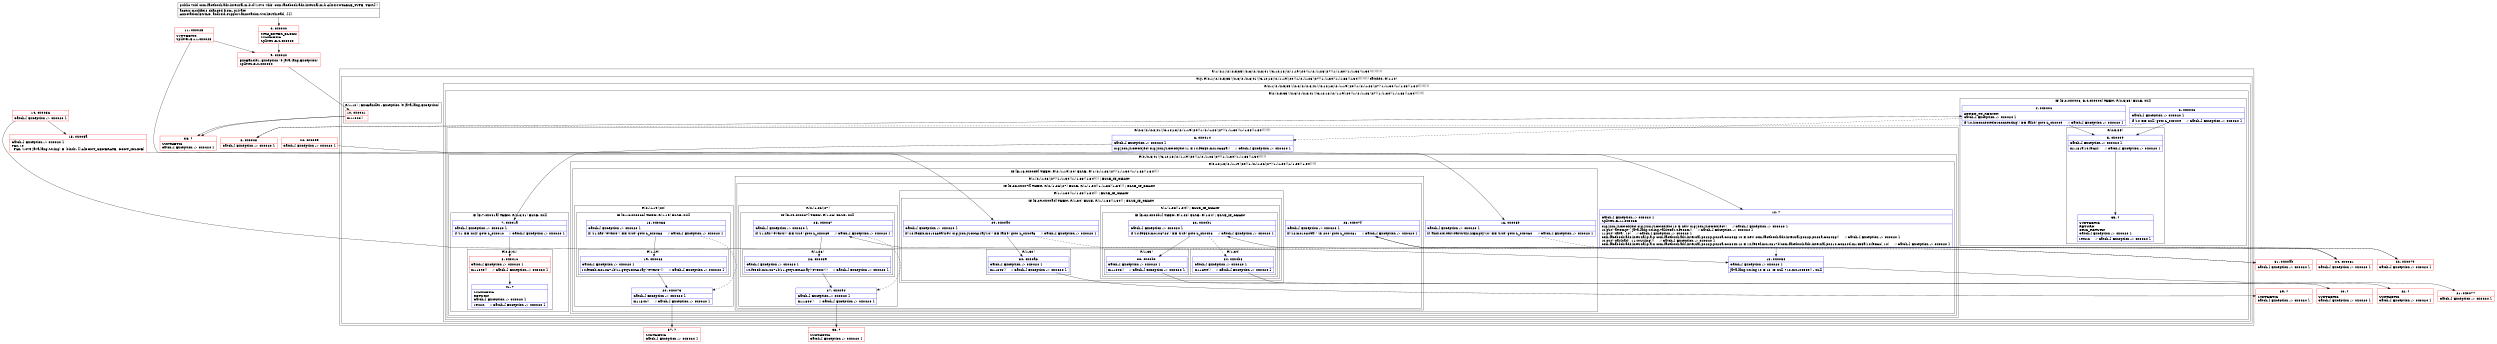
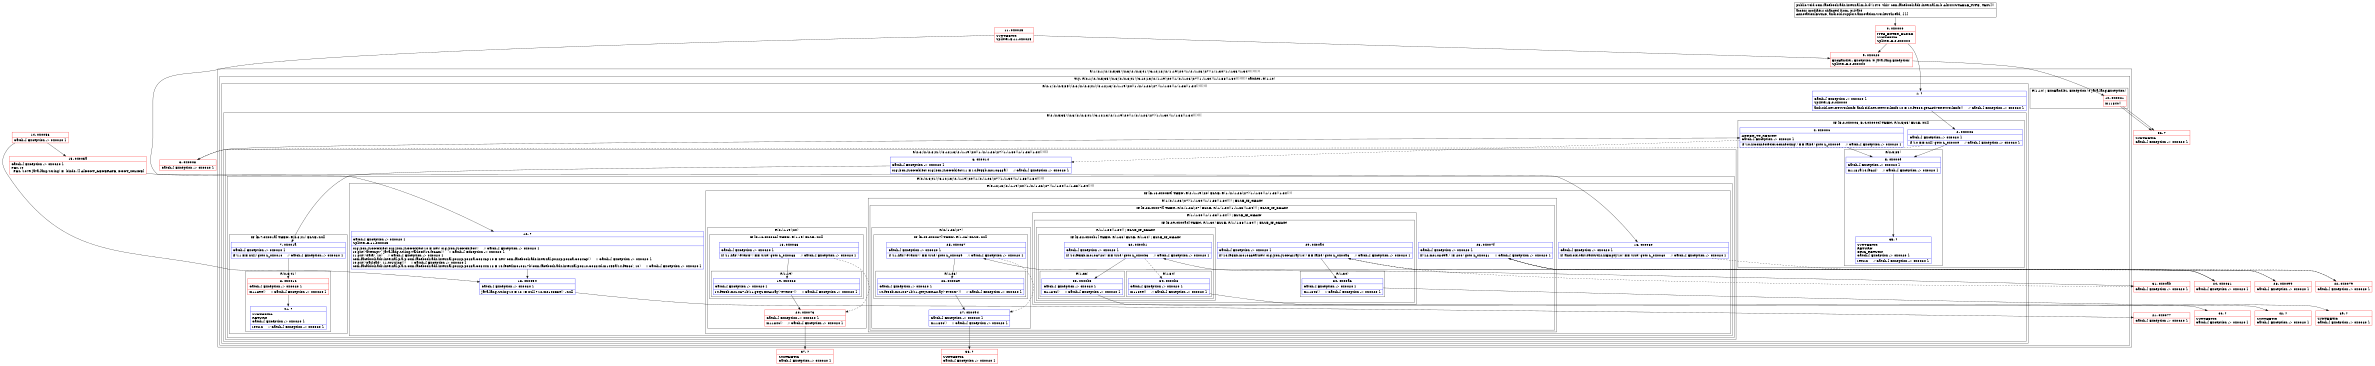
node "1: ?": added
edge "23: 0x007f" -> "28: 0x0099": added
node "20: 0x0073": color blue -> red
